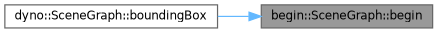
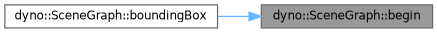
node "begin::SceneGraph::begin": label "begin::SceneGraph::begin" -> "dyno::SceneGraph::begin"
